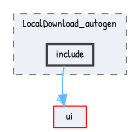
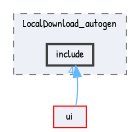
edge "include" -> "ui": reversed
